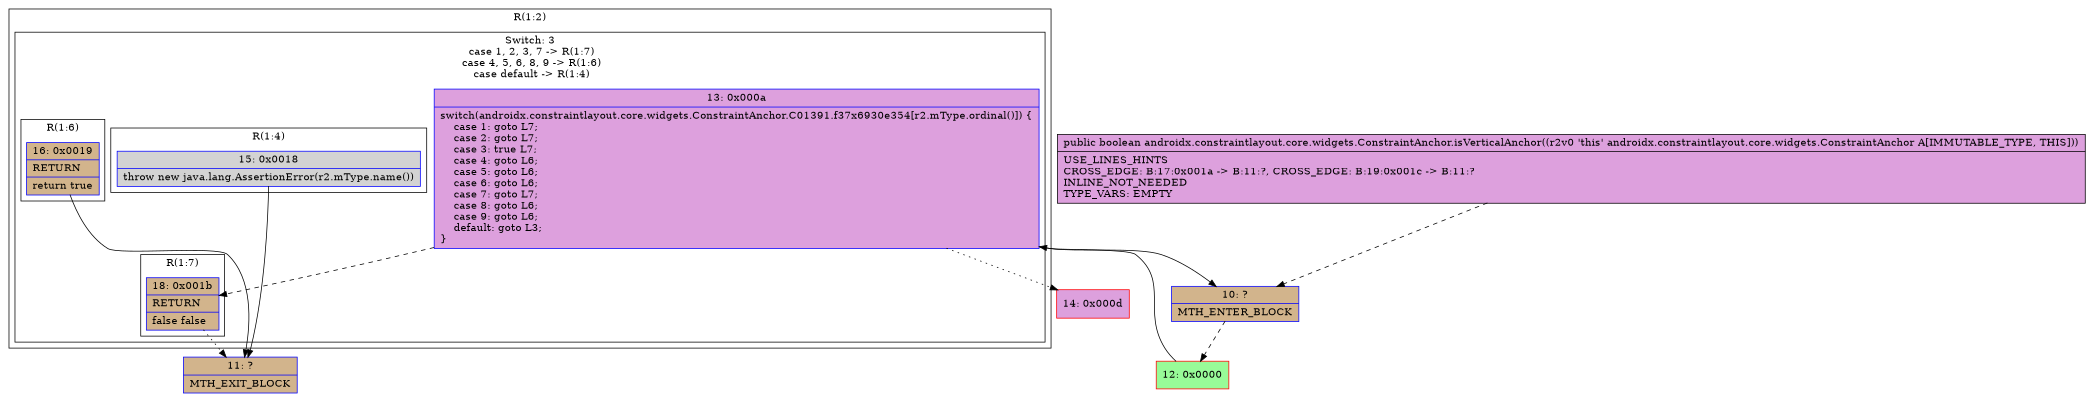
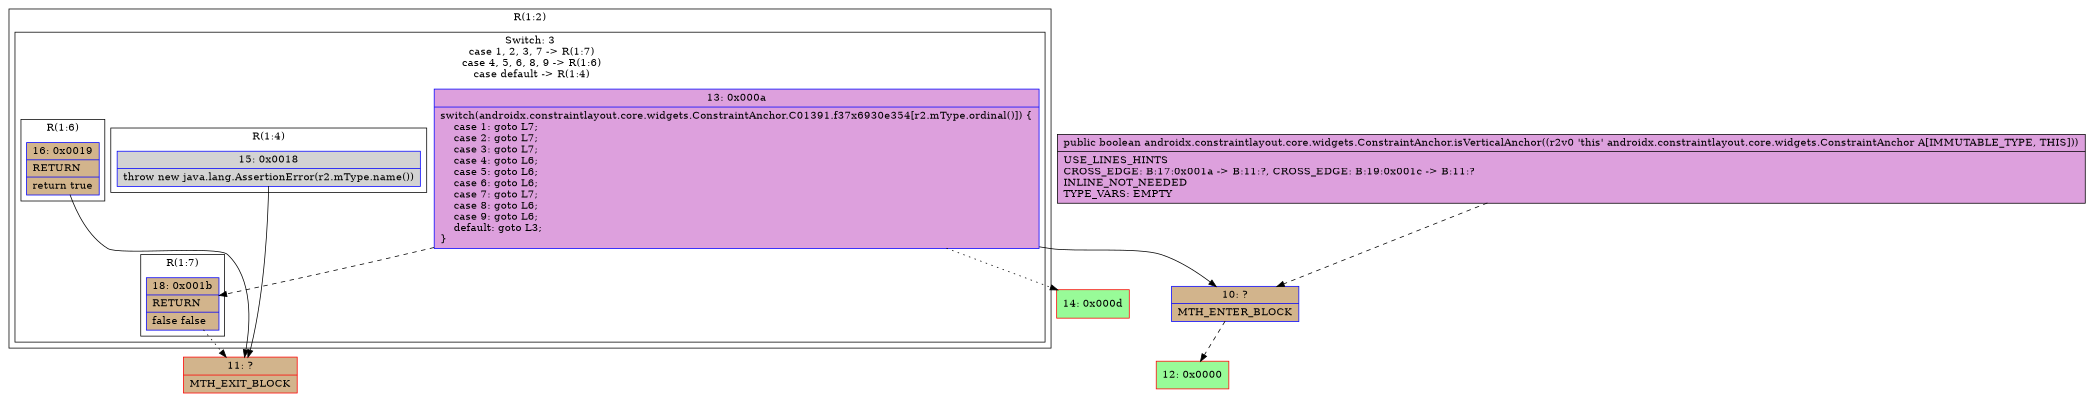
node "13: 0x000a": text "case 3: true L7;" -> "case 3: goto L7;"
edge "12: 0x0000" -> "13: 0x000a": removed
node "14: 0x000d": fillcolor plum -> palegreen
node "11: ?": color blue -> red
